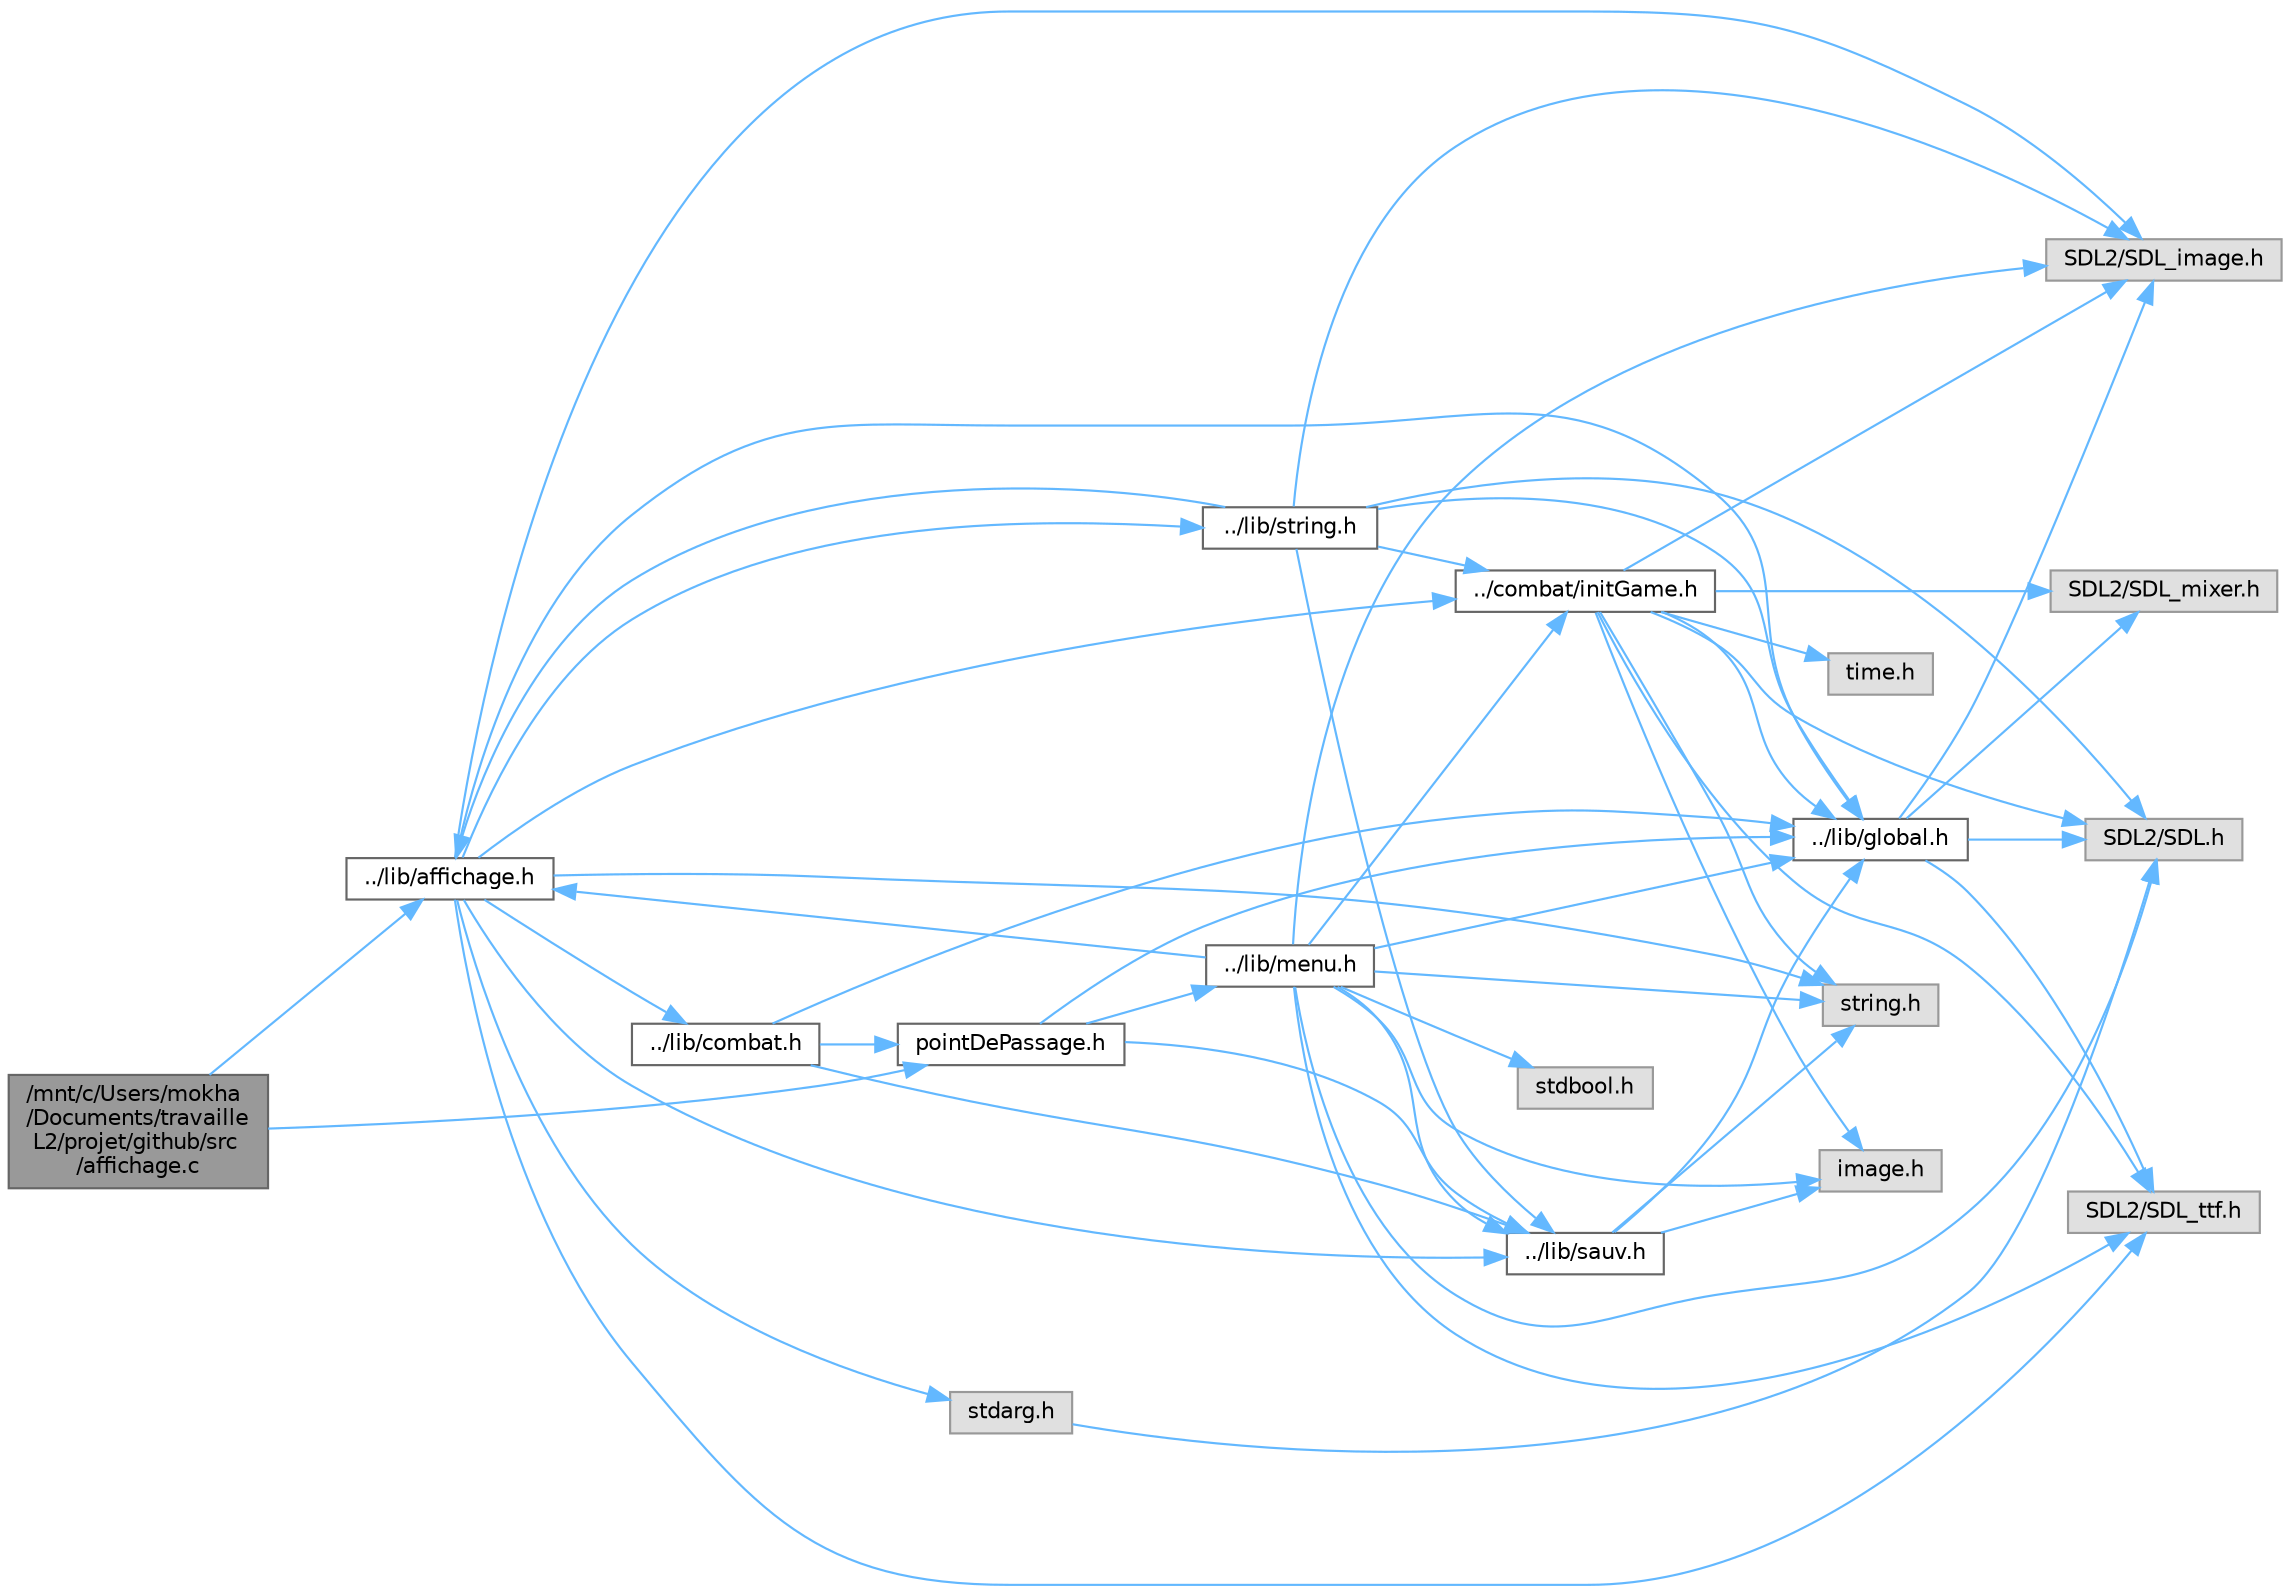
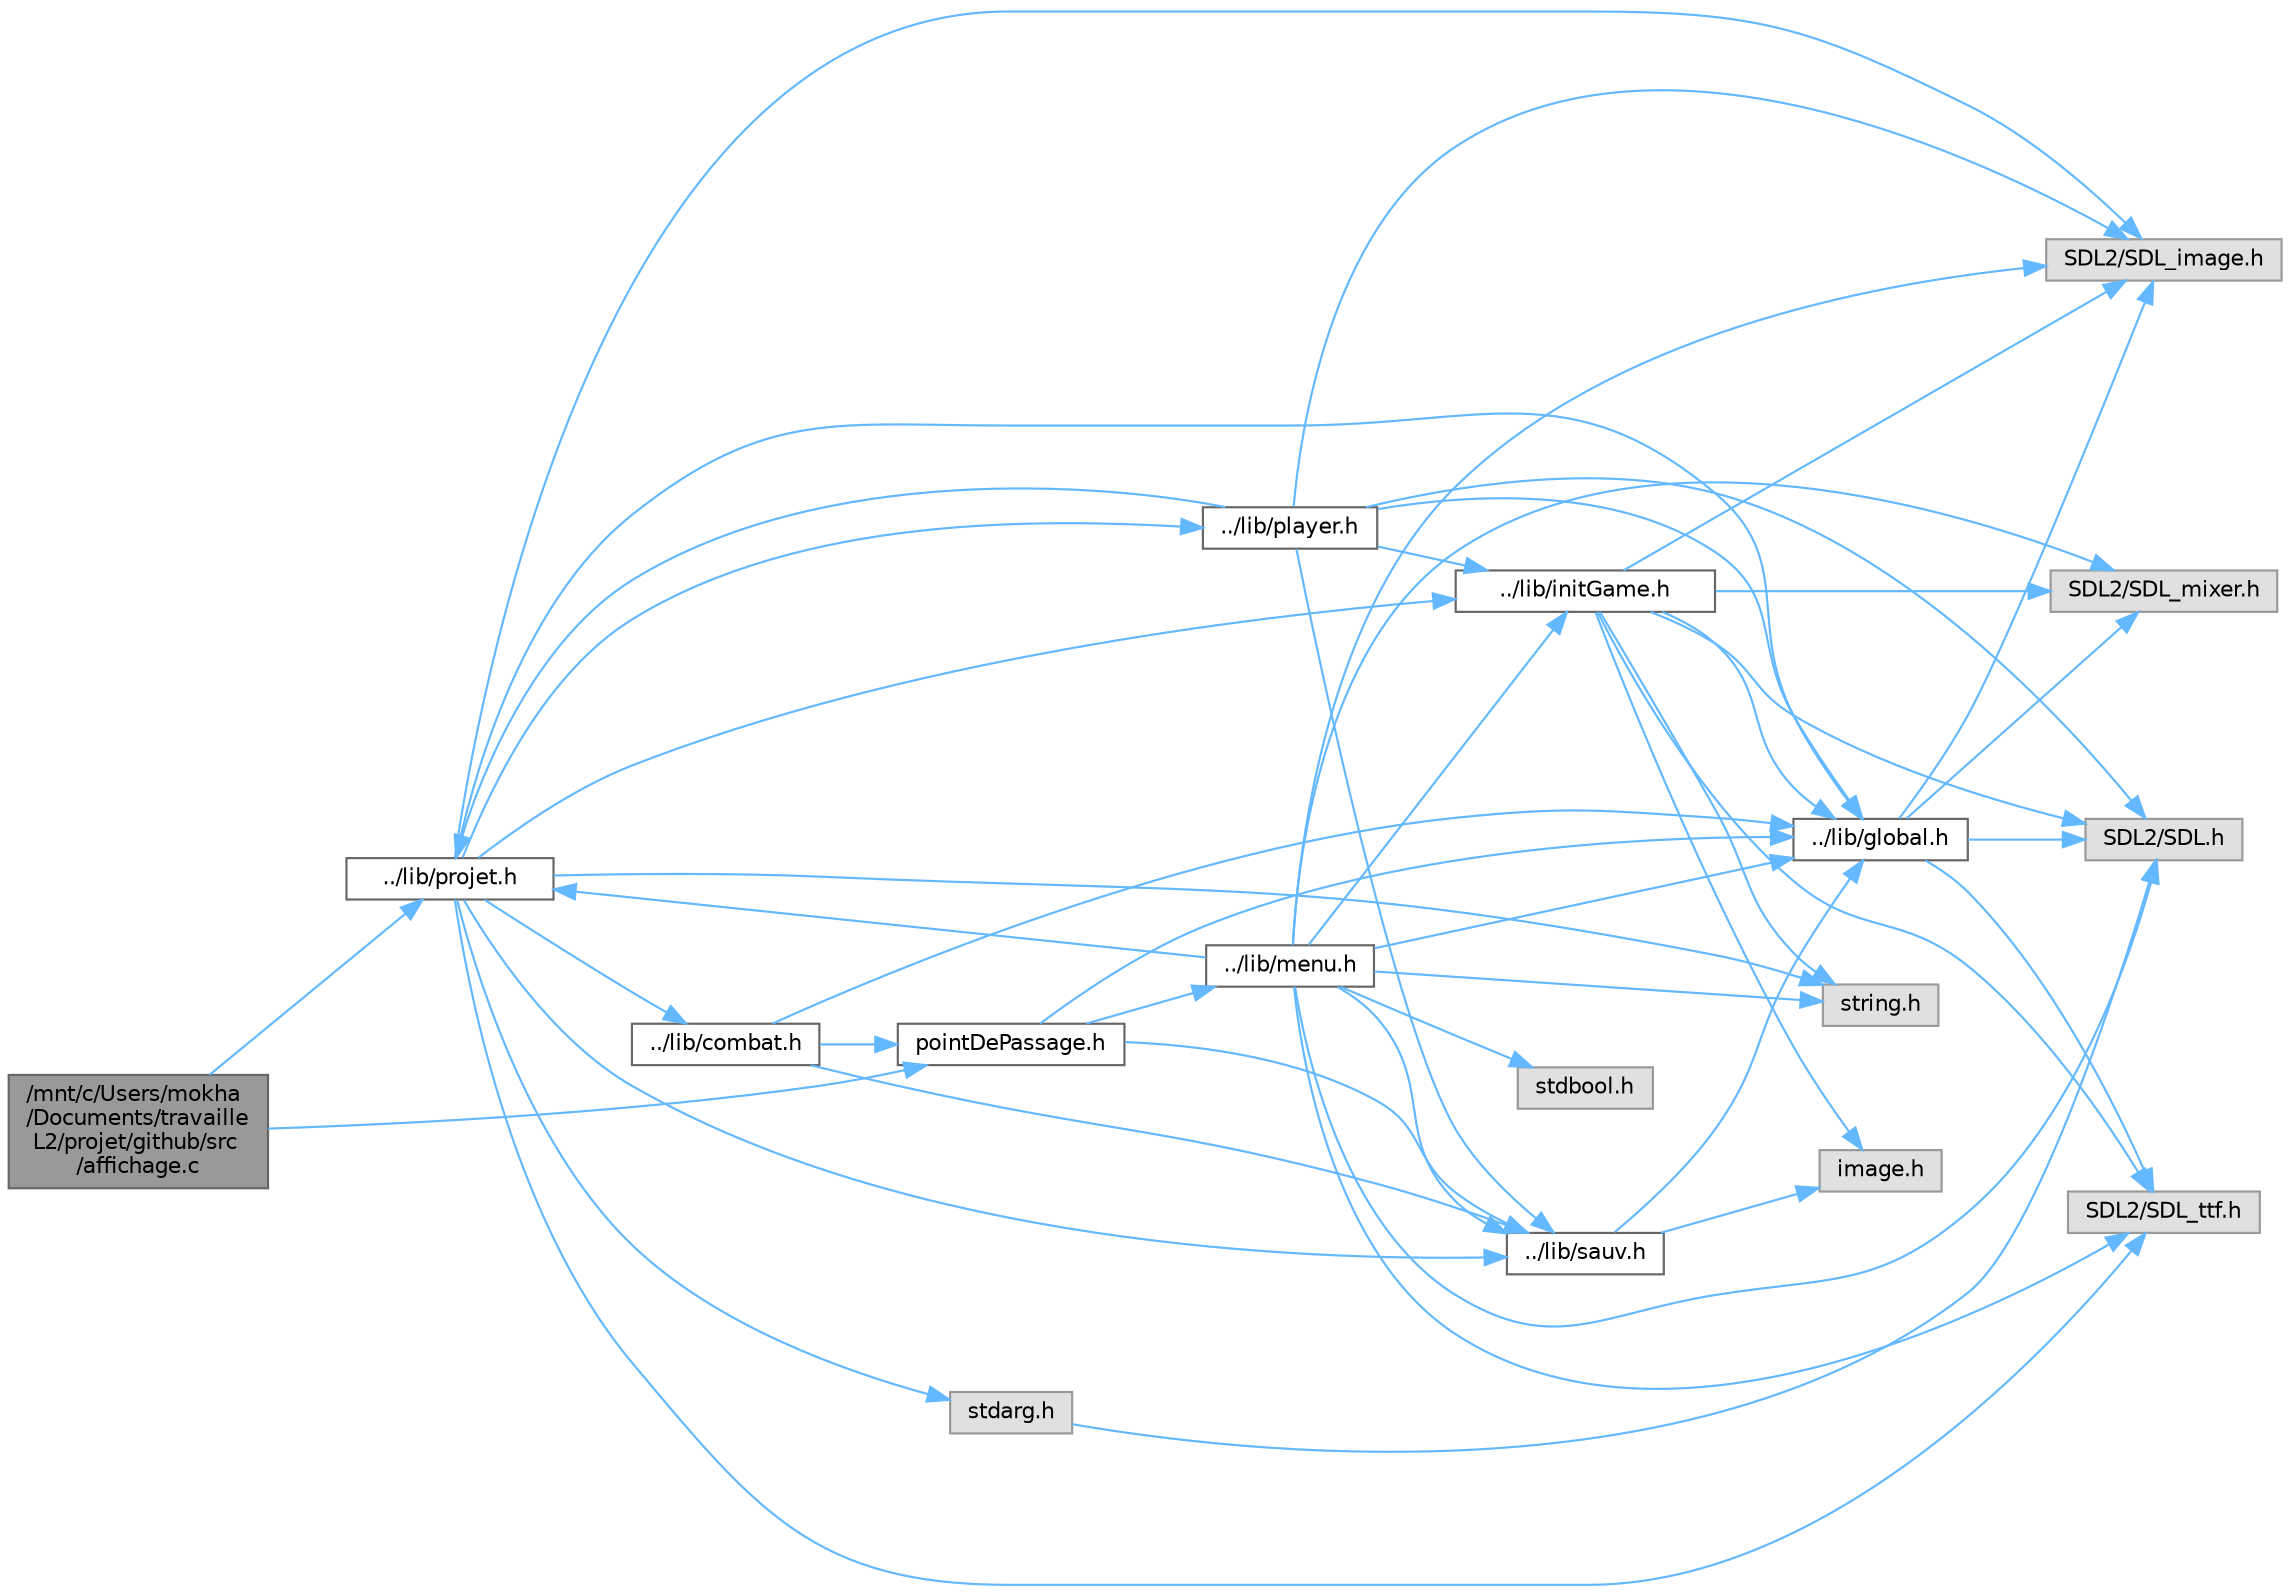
node "../lib/string.h": label "../lib/string.h" -> "../lib/player.h"
node "../combat/initGame.h": label "../combat/initGame.h" -> "../lib/initGame.h"
node "time.h": removed
node "../lib/affichage.h": label "../lib/affichage.h" -> "../lib/projet.h"
edge "../lib/sauv.h" -> "string.h": removed
edge "../lib/menu.h" -> "image.h": now "../lib/menu.h" -> "SDL2/SDL_mixer.h"
